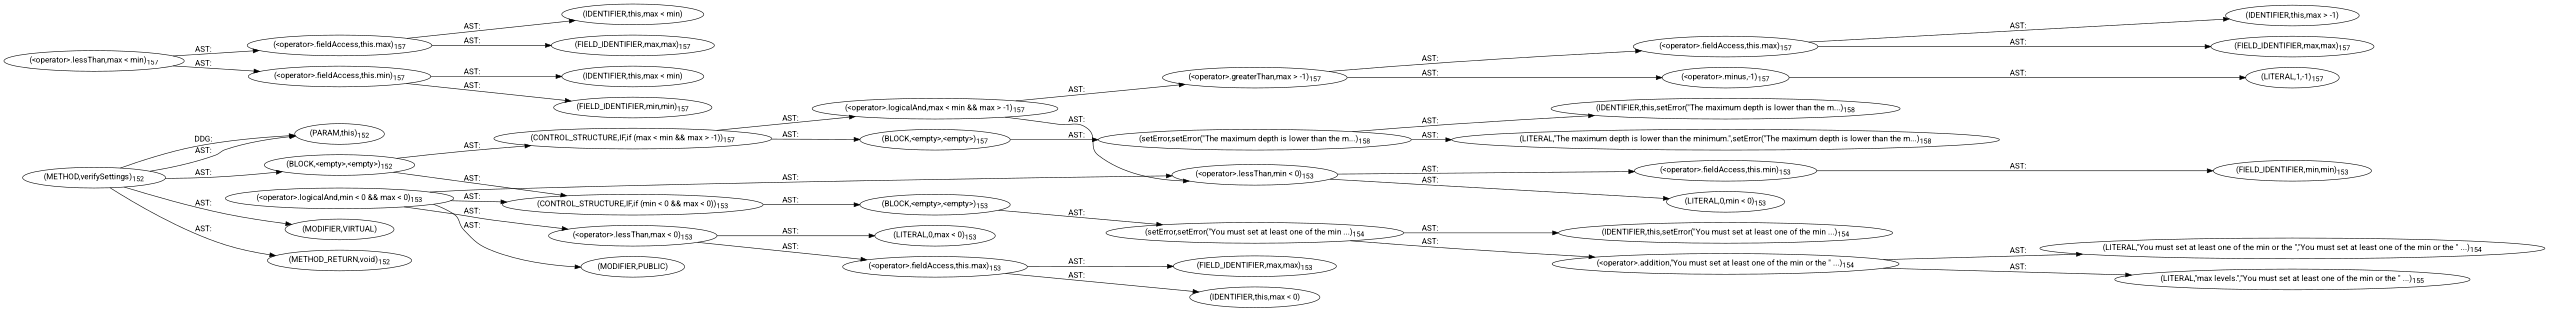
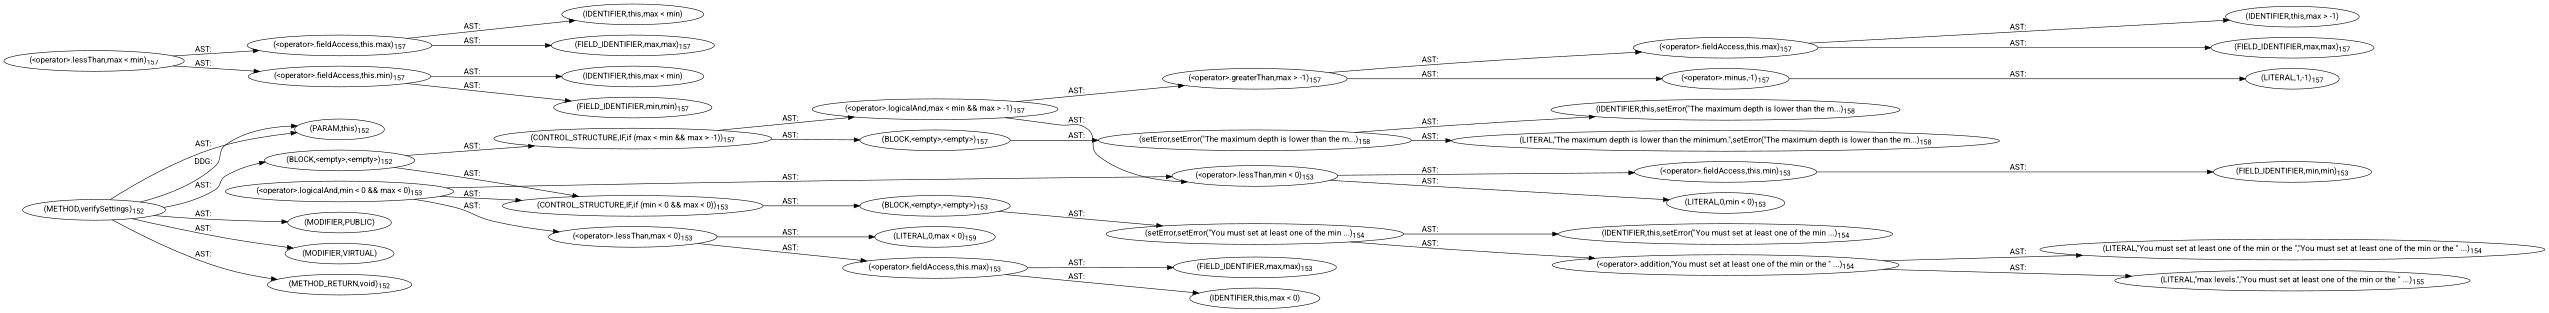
node "(LITERAL,0,max < 0)": text "153" -> "159"
edge "(<operator>.logicalAnd,min < 0 && max < 0)" -> "(MODIFIER,PUBLIC)": now "(METHOD,verifySettings)" -> "(MODIFIER,PUBLIC)"
